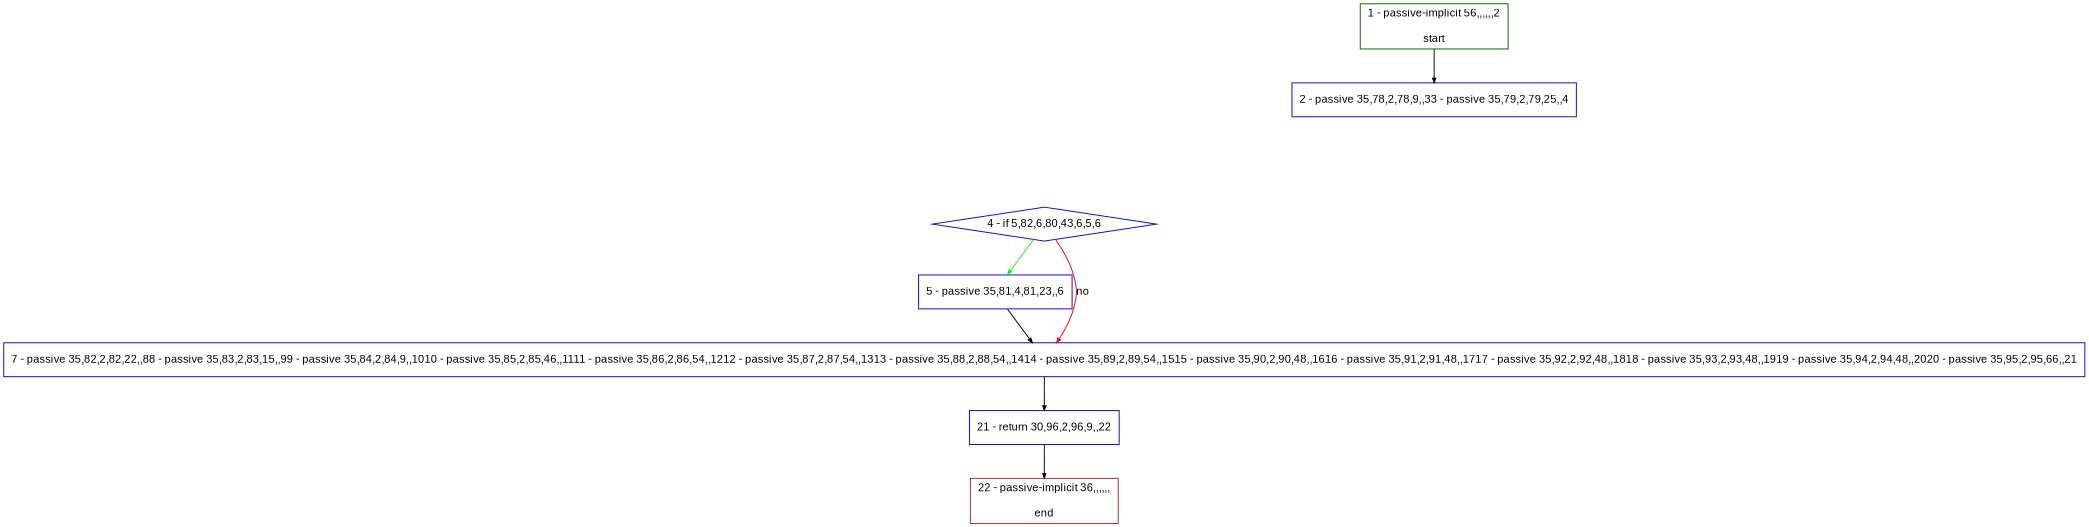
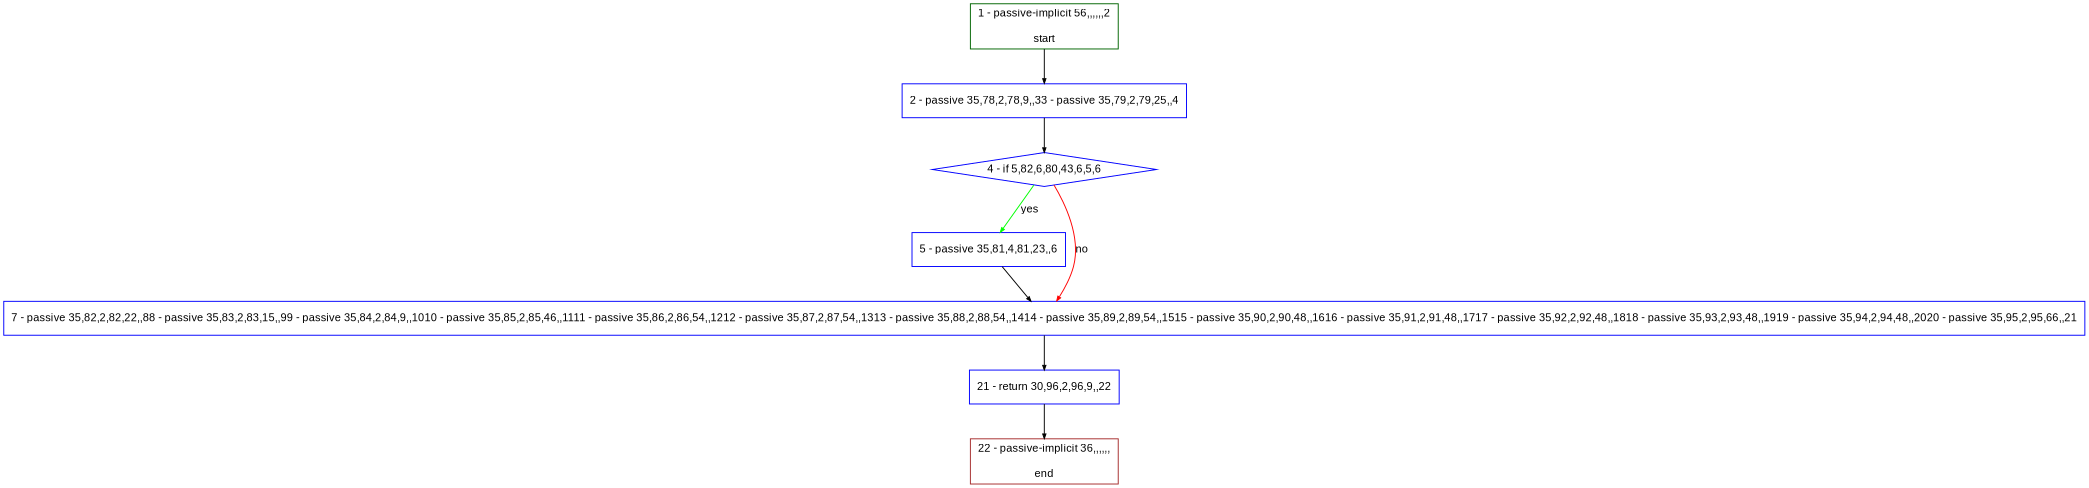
edge "2 - passive 35,78,2,78,9,,33 - passive 35,79,2,79,25,,4" -> "4 - if 5,82,6,80,43,6,5,6": added
edge "4 - if 5,82,6,80,43,6,5,6" -> "5 - passive 35,81,4,81,23,,6": label "no" -> "yes"
